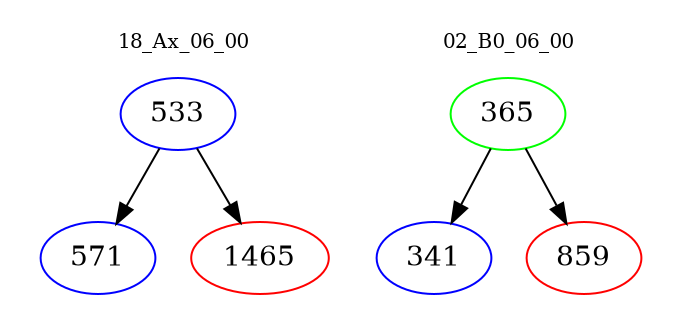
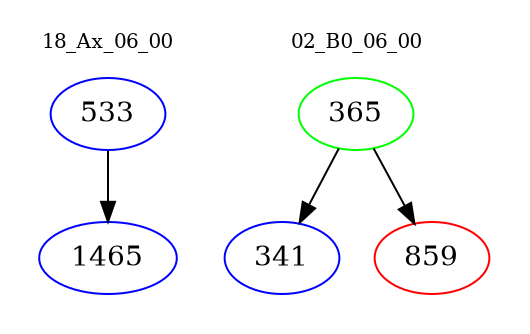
node "571": removed
node "1465": color red -> blue
